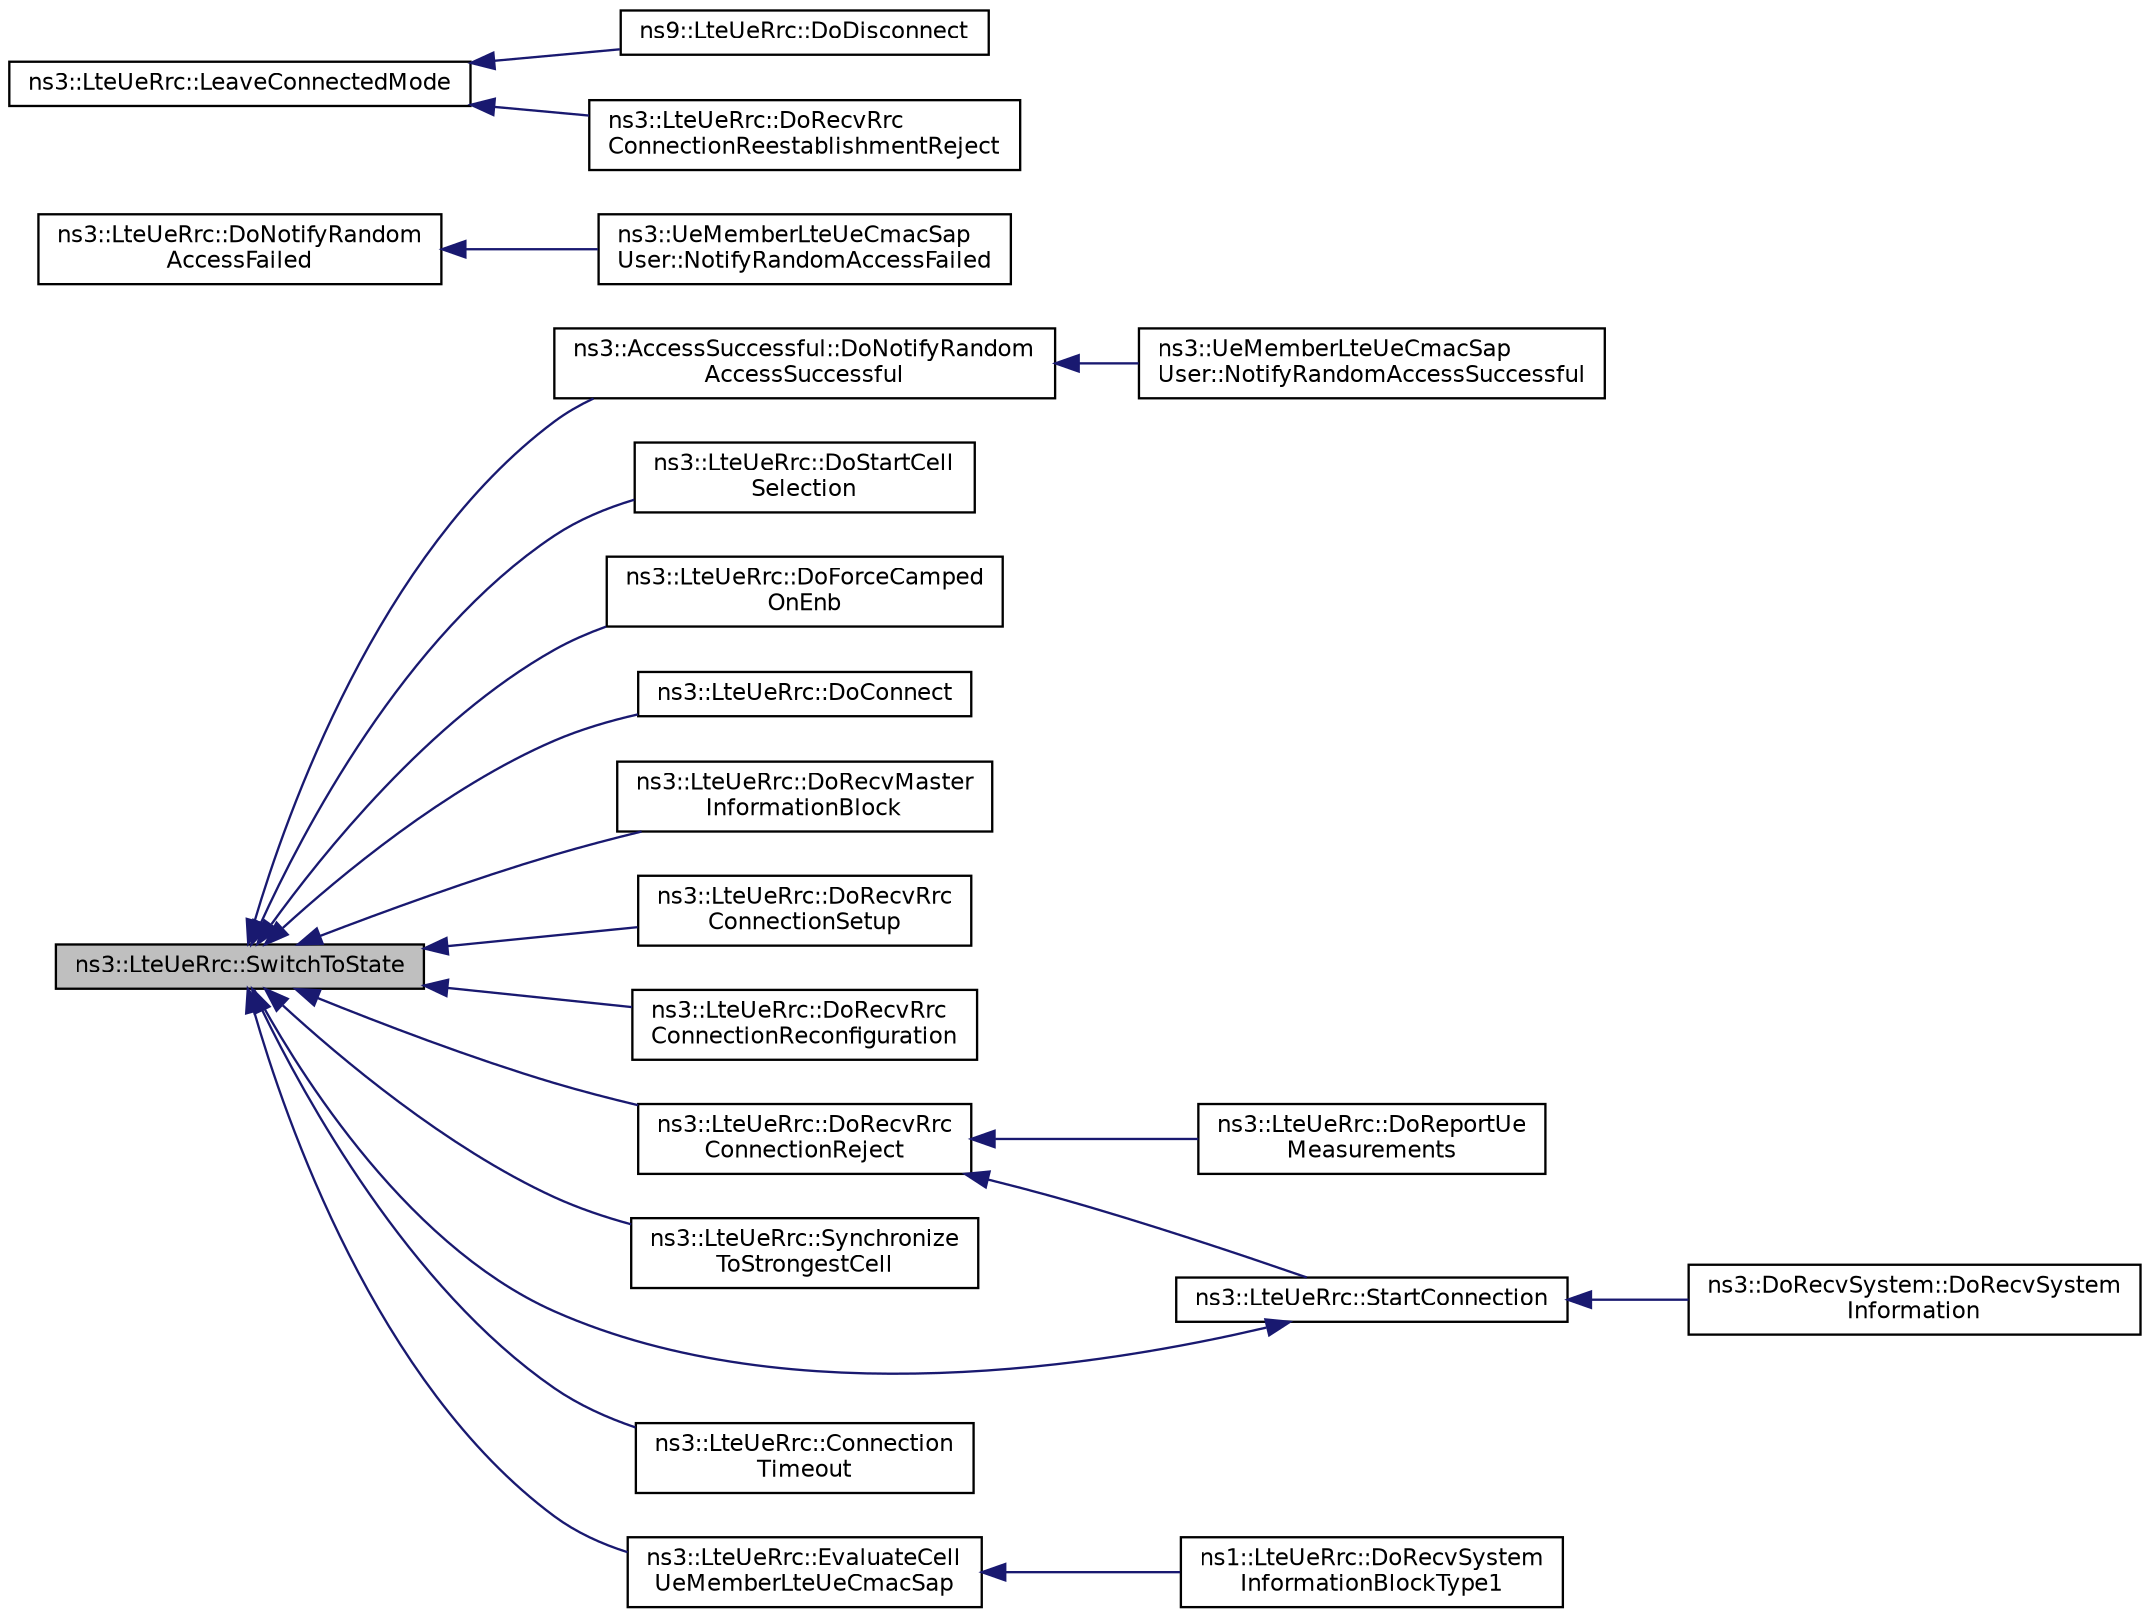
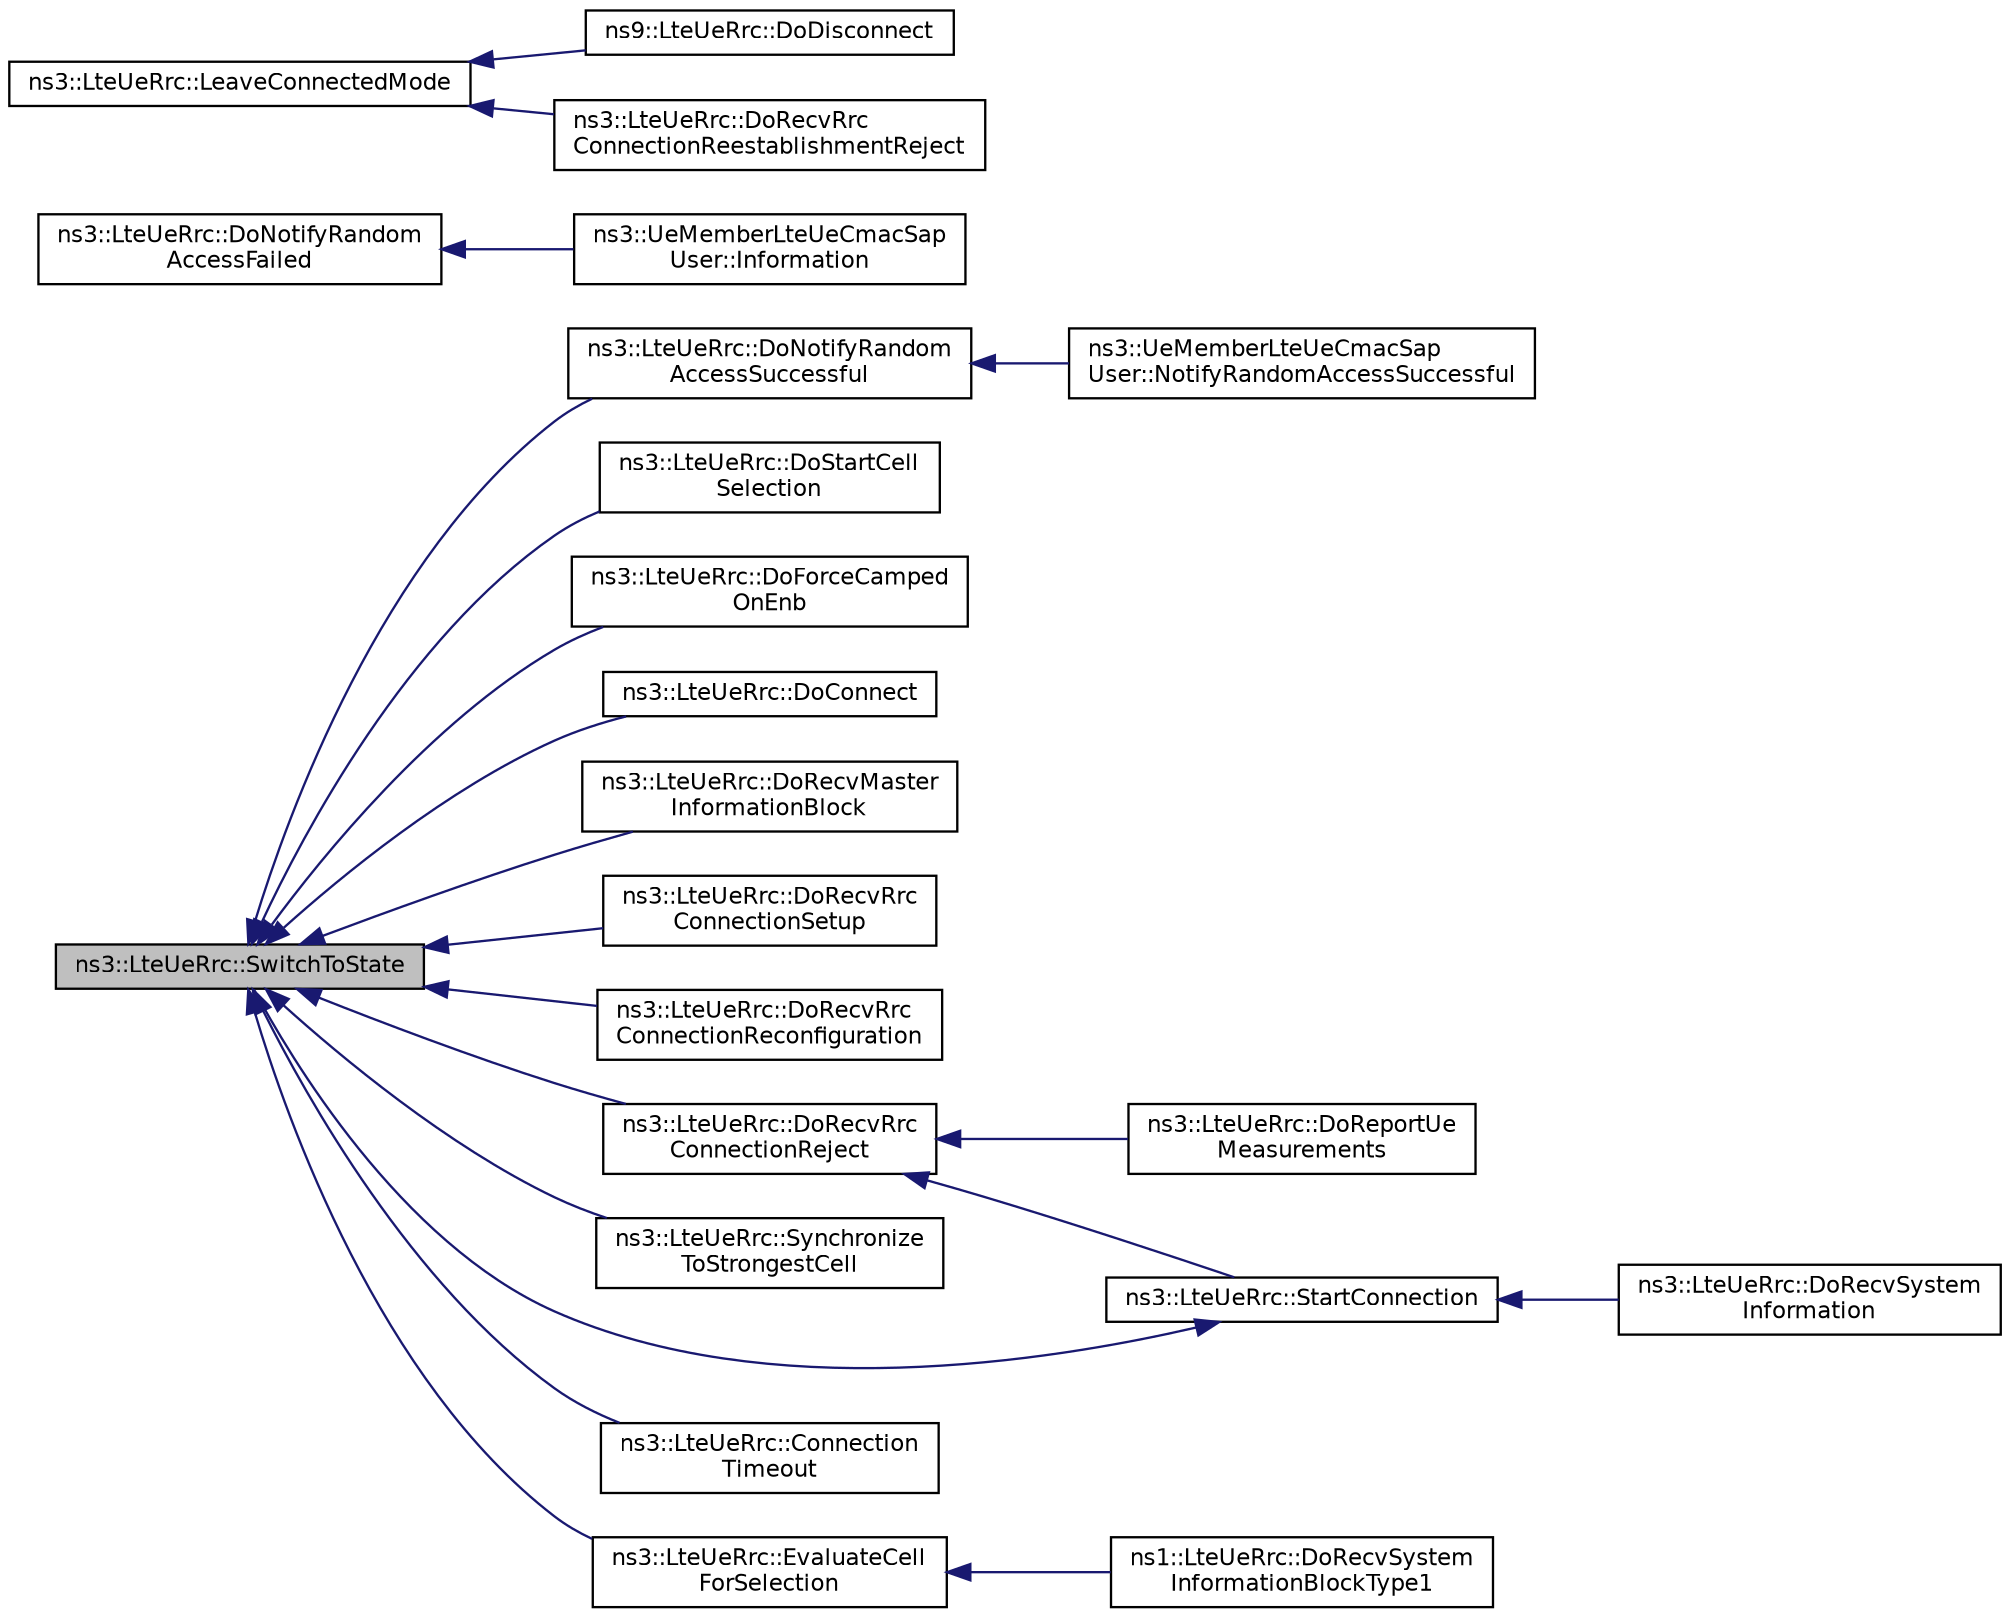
node "ns3::UeMemberLteUeCmacSap User::NotifyRandomAccessFailed": label "ns3::UeMemberLteUeCmacSap User::NotifyRandomAccessFailed" -> "ns3::UeMemberLteUeCmacSap User::Information"
node "ns3::AccessSuccessful::DoNotifyRandom AccessSuccessful": label "ns3::AccessSuccessful::DoNotifyRandom AccessSuccessful" -> "ns3::LteUeRrc::DoNotifyRandom AccessSuccessful"
node "ns3::DoRecvSystem::DoRecvSystem Information": label "ns3::DoRecvSystem::DoRecvSystem Information" -> "ns3::LteUeRrc::DoRecvSystem Information"
node "ns3::LteUeRrc::EvaluateCell UeMemberLteUeCmacSap": label "ns3::LteUeRrc::EvaluateCell UeMemberLteUeCmacSap" -> "ns3::LteUeRrc::EvaluateCell ForSelection"
